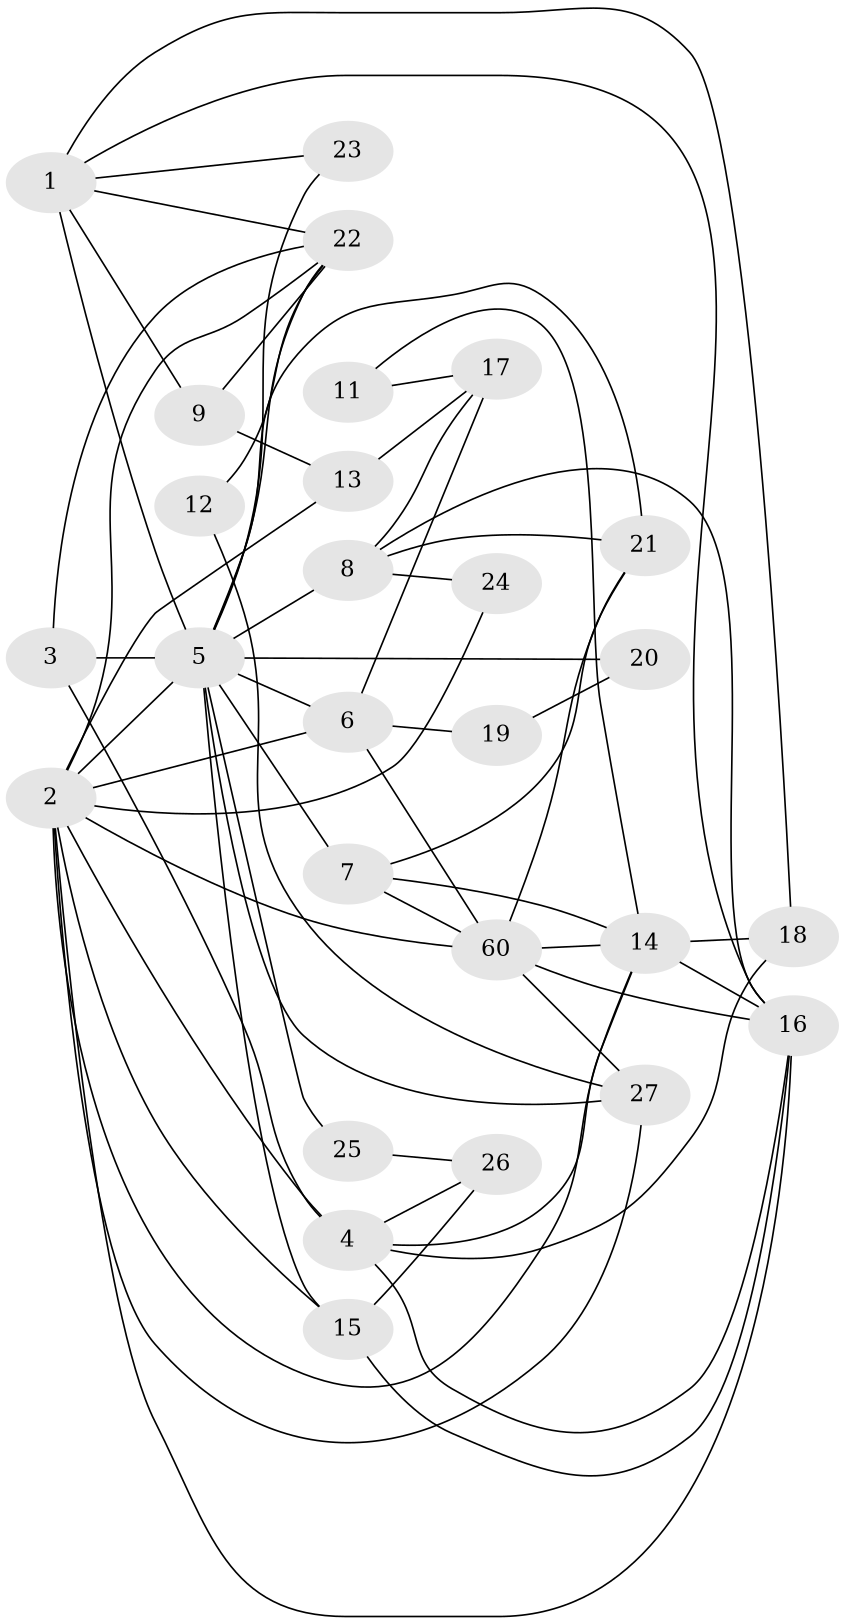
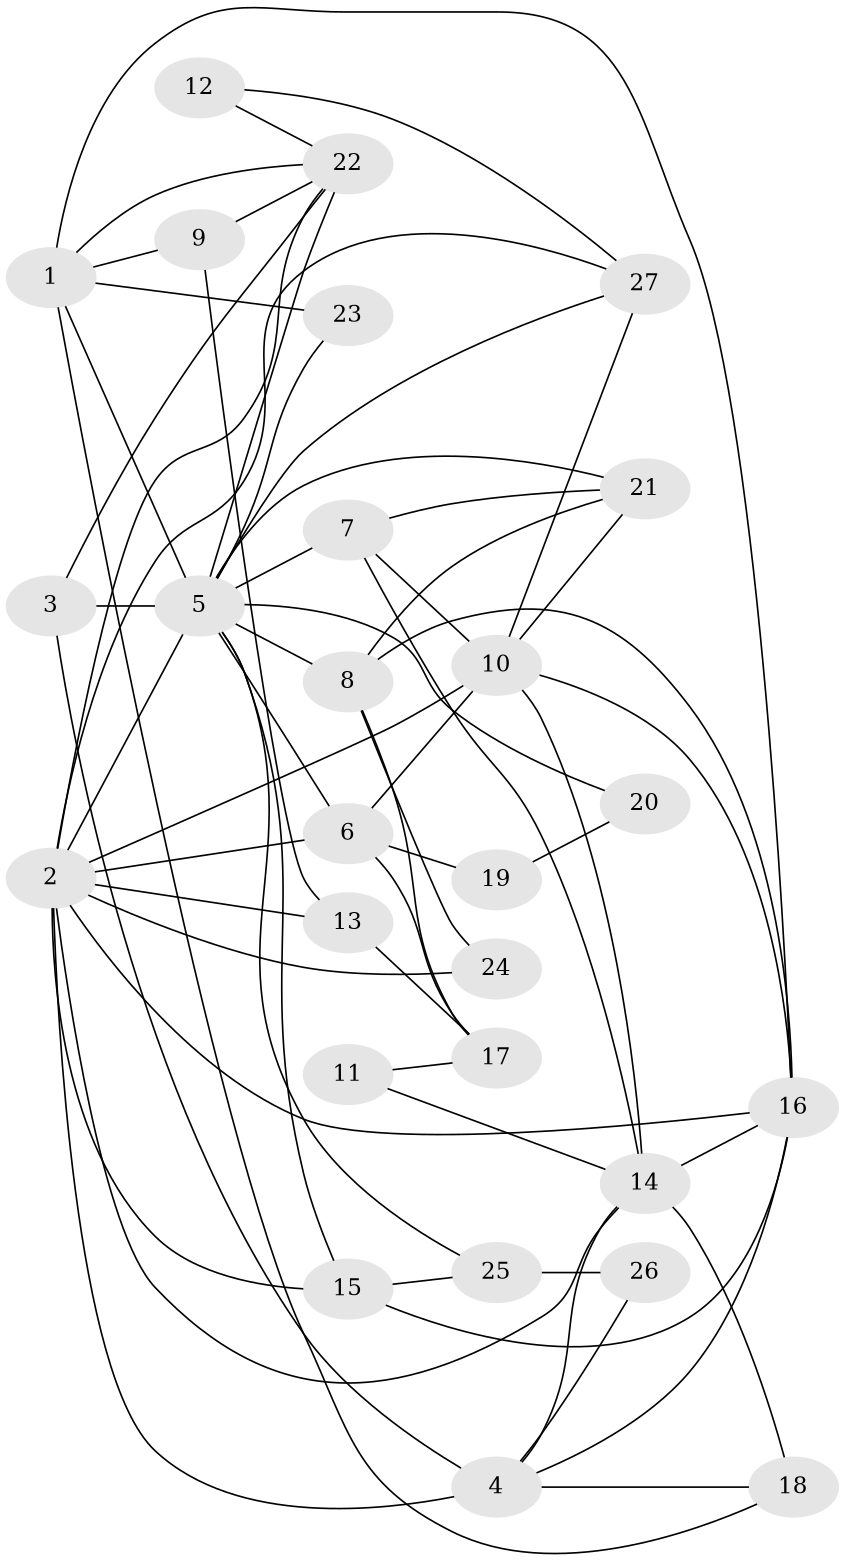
node "60": label "60" -> "10"
edge "26" -- "15": now "25" -- "15"
